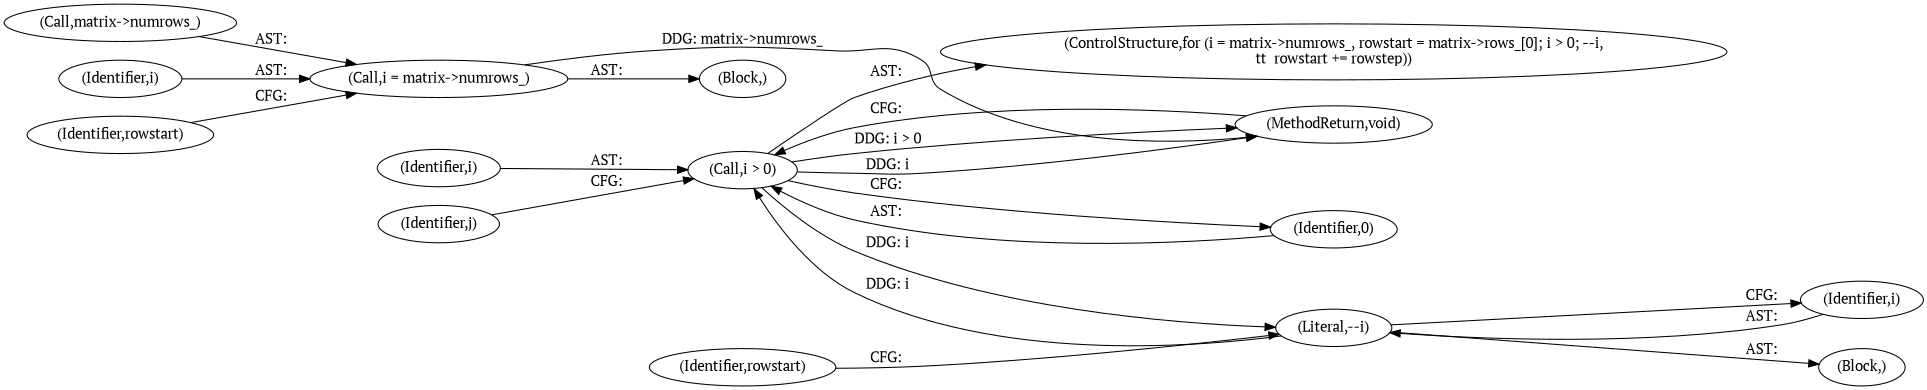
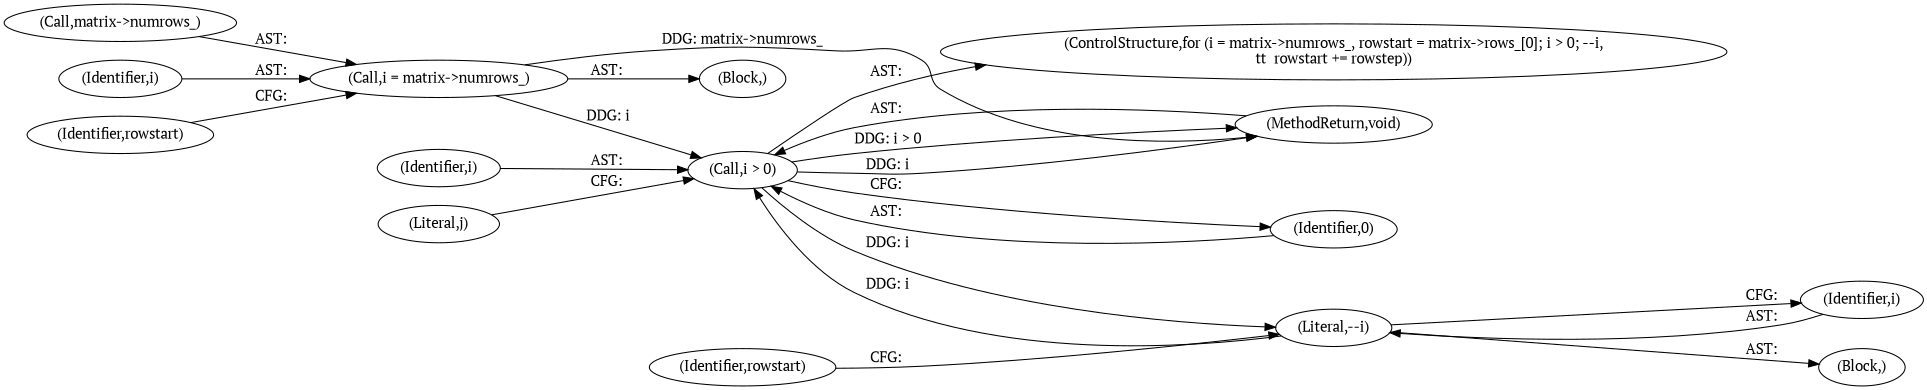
edge "(MethodReturn,void)" -> "(Call,i > 0)": label "CFG: " -> "AST: "
edge "(Call,i = matrix->numrows_)" -> "(Call,i > 0)": added, label "DDG: i"
node "(Identifier,j)": label "(Identifier,j)" -> "(Literal,j)"
